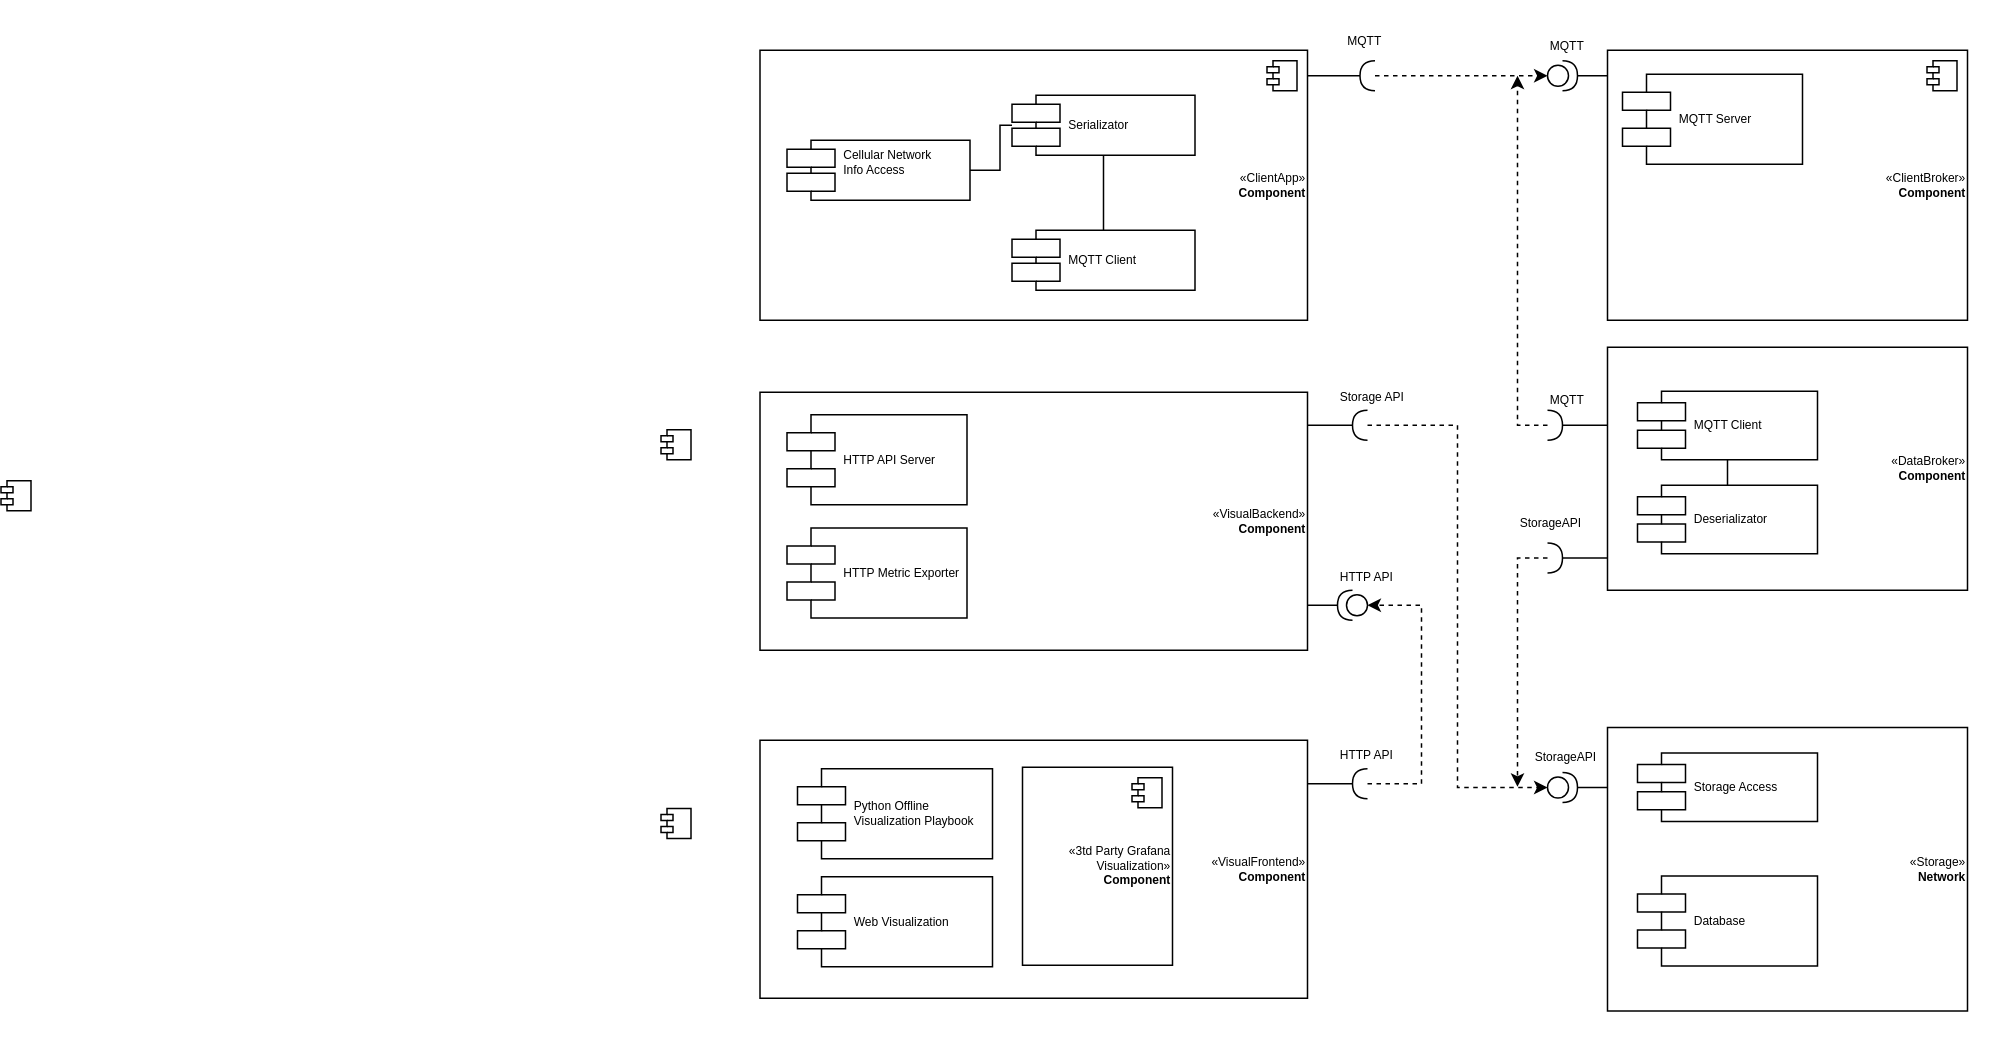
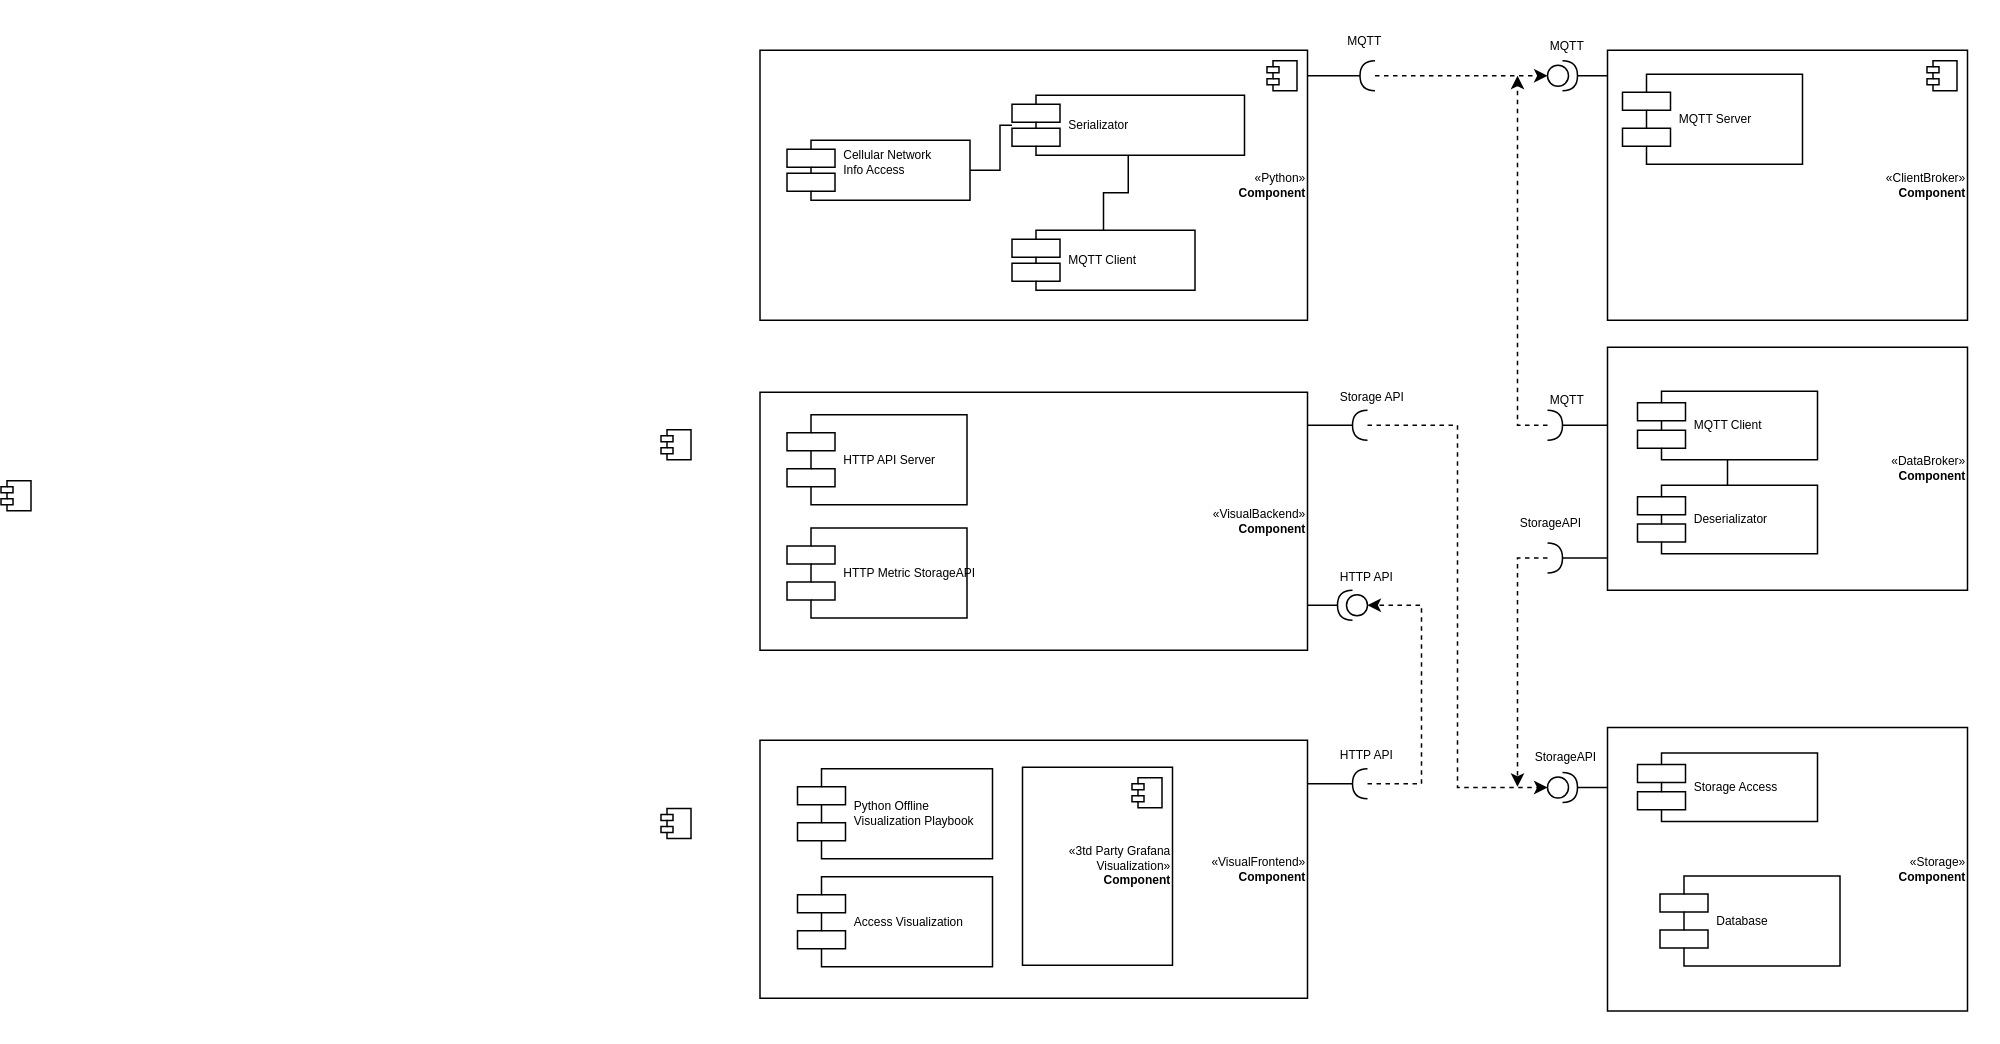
node "Serializator": size 183x60 -> 233x60
node "«ClientApp» Component": label "«ClientApp» Component" -> "«Python» Component"
node "HTTP Metric Exporter": label "HTTP Metric Exporter" -> "HTTP Metric StorageAPI"
node "«Storage» Network": label "«Storage» Network" -> "«Storage» Component"
node "Database": moved (1727, 921) -> (1750, 921)
node "Web Visualization": label "Web Visualization" -> "Access Visualization"
